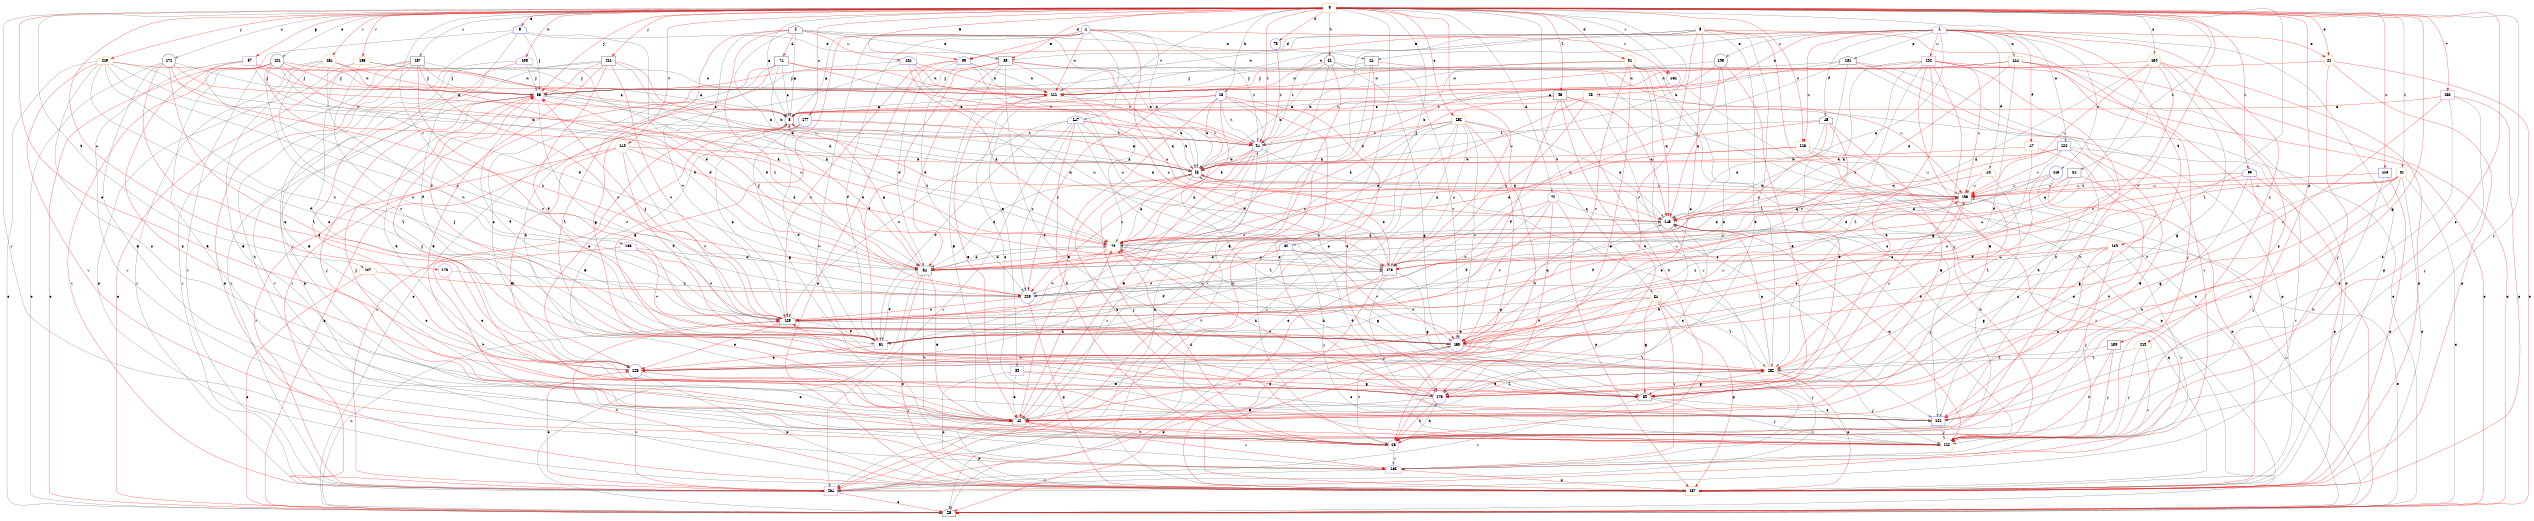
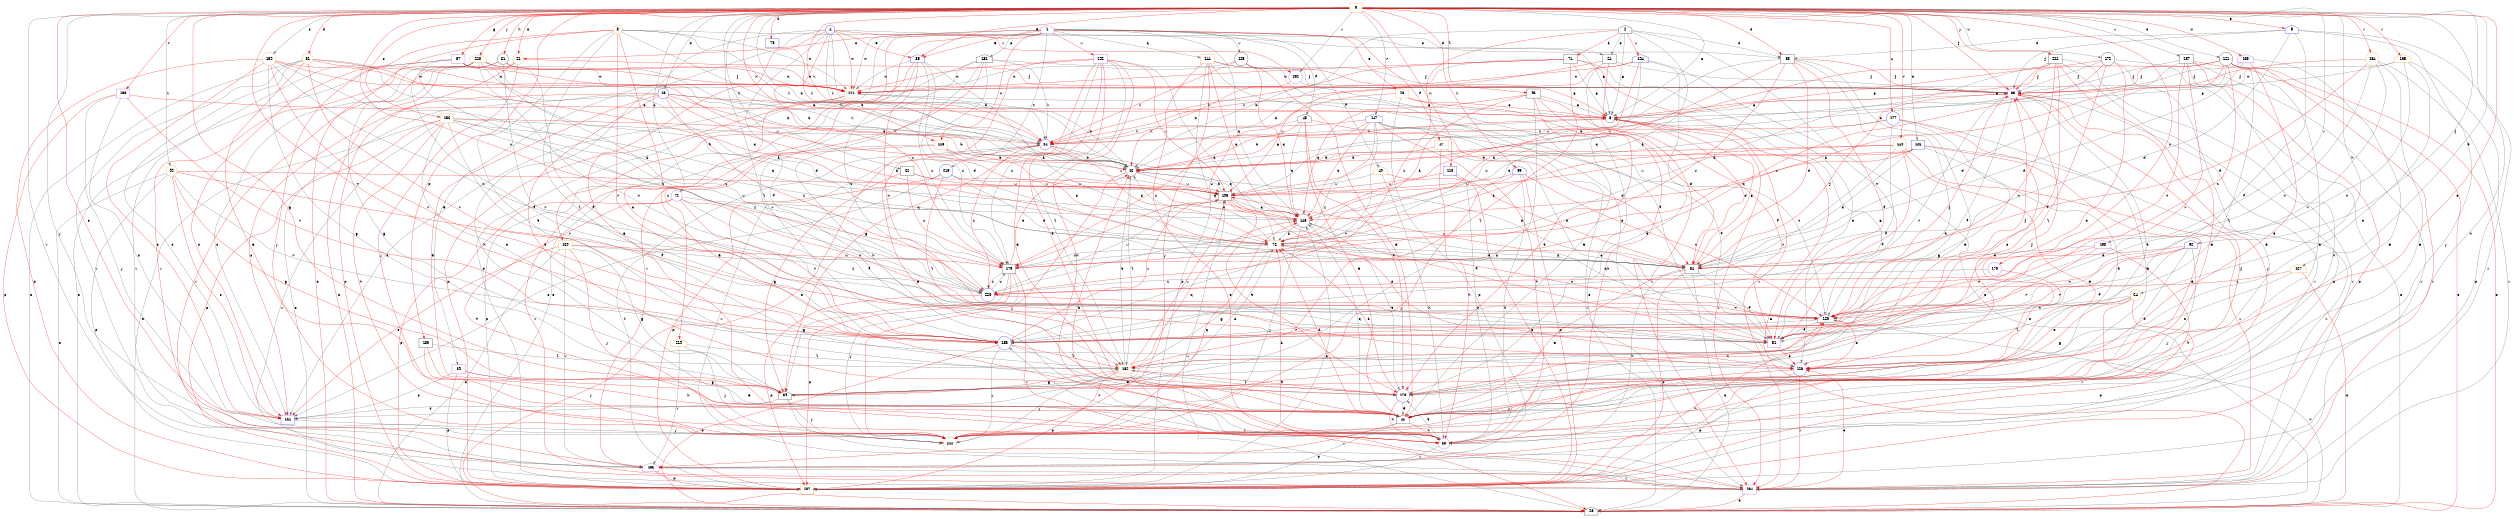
node "73": shape circle -> box
edge "2" -> "59": removed, label "g"
